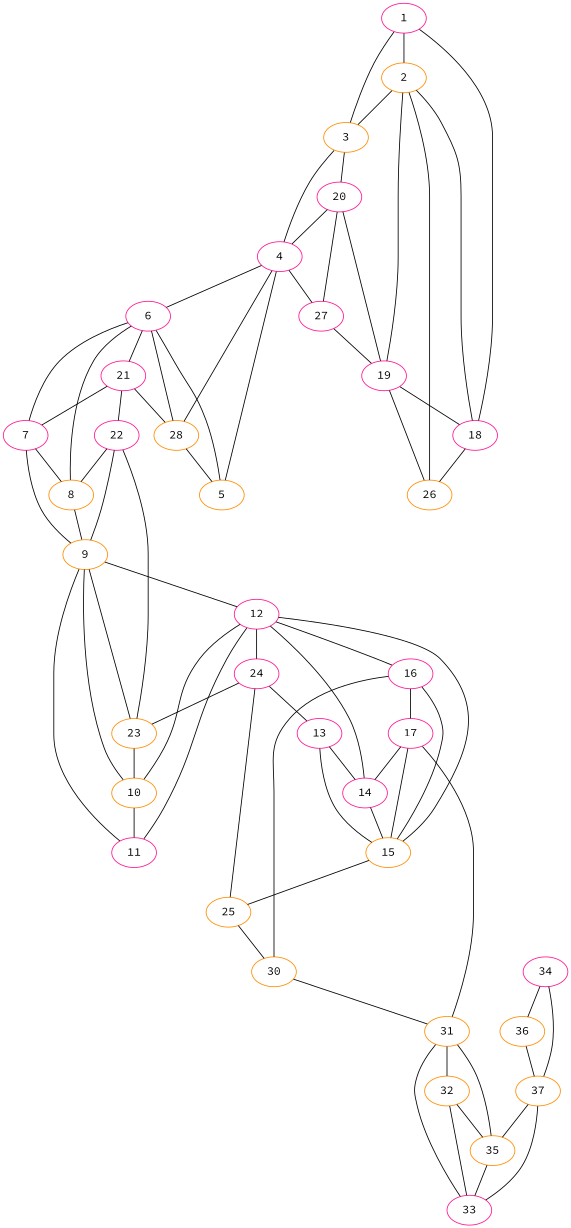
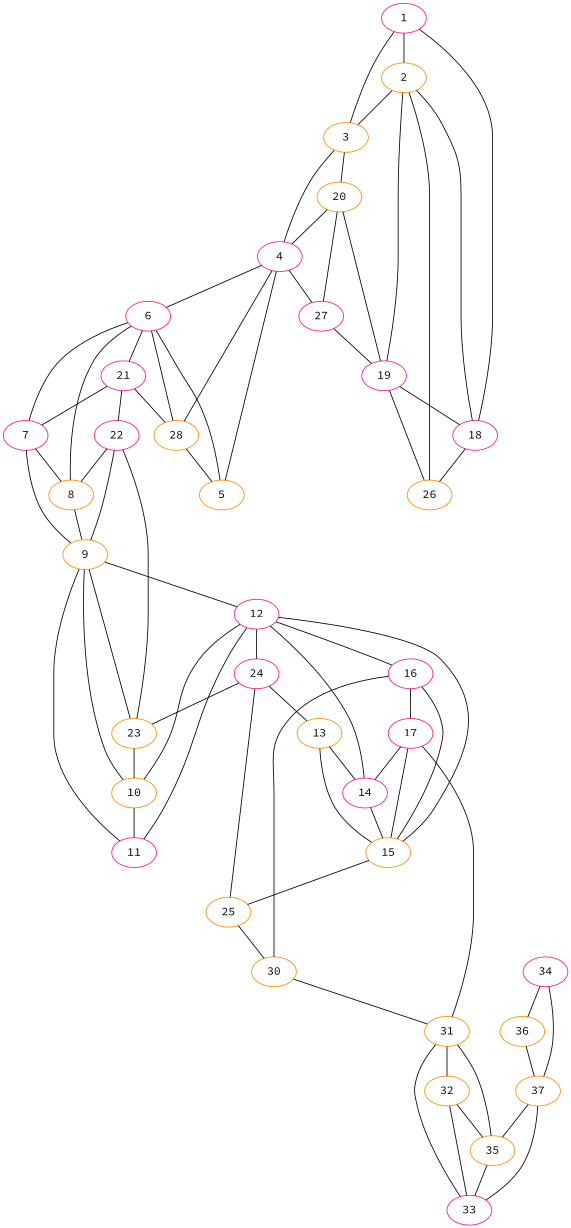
node "20": color deeppink -> darkorange
node "13": color deeppink -> darkorange
